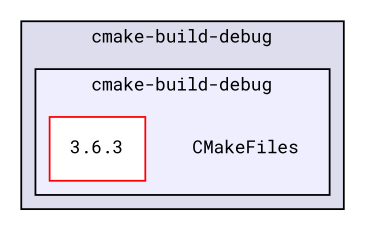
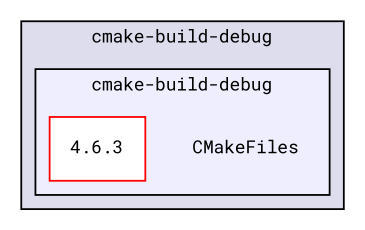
node "3.6.3": label "3.6.3" -> "4.6.3"
